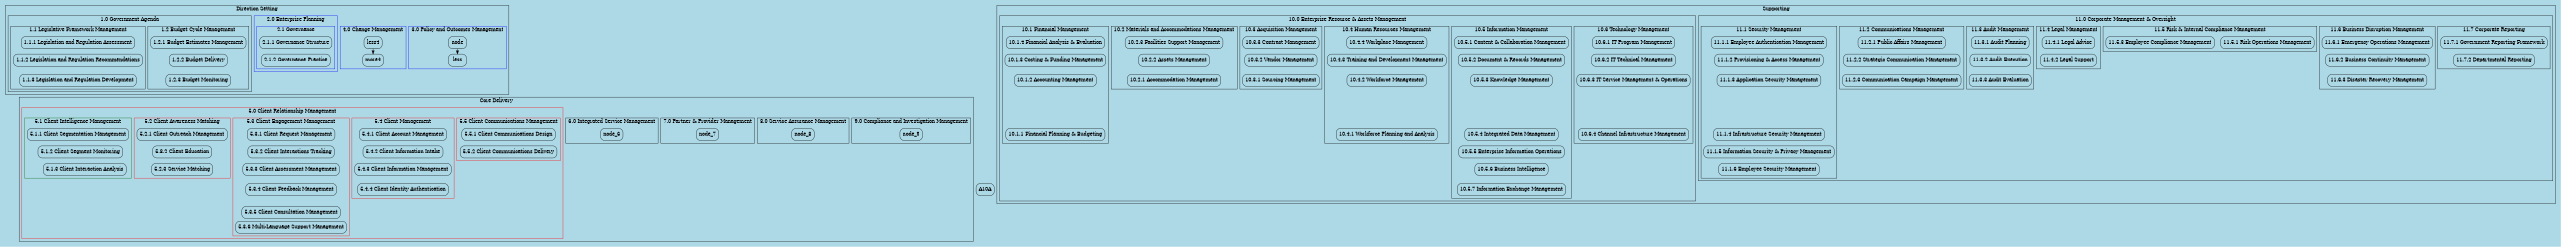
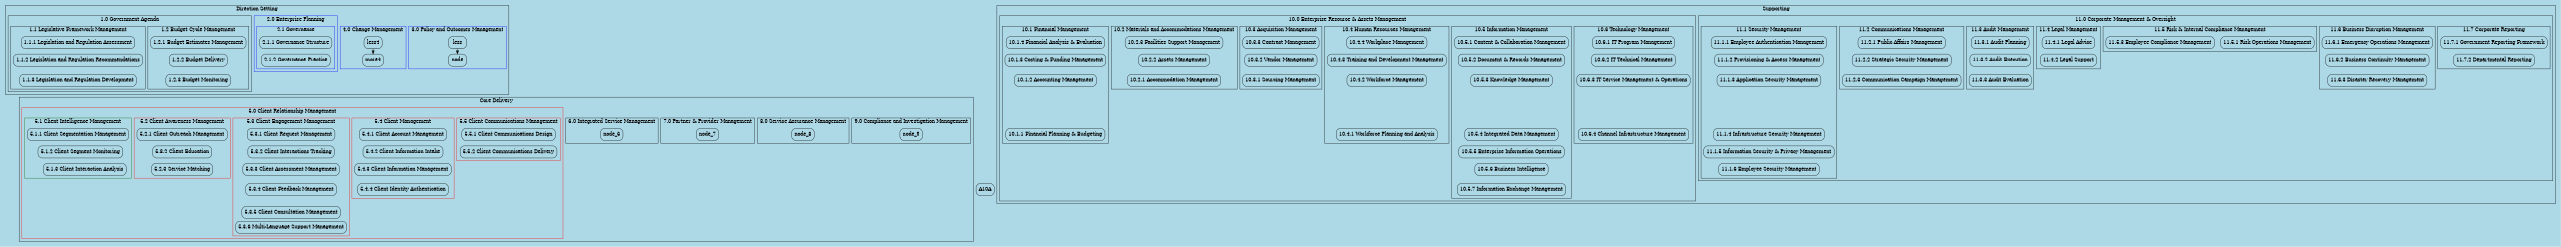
edge "node" -> "less": reversed
node "11.2.2 Strategic Communication Management": label "11.2.2 Strategic Communication Management" -> "11.2.2 Strategic Security Management"
cluster "5.2 Client Awareness Matching": label "5.2 Client Awareness Matching" -> "5.2 Client Awareness Management"
